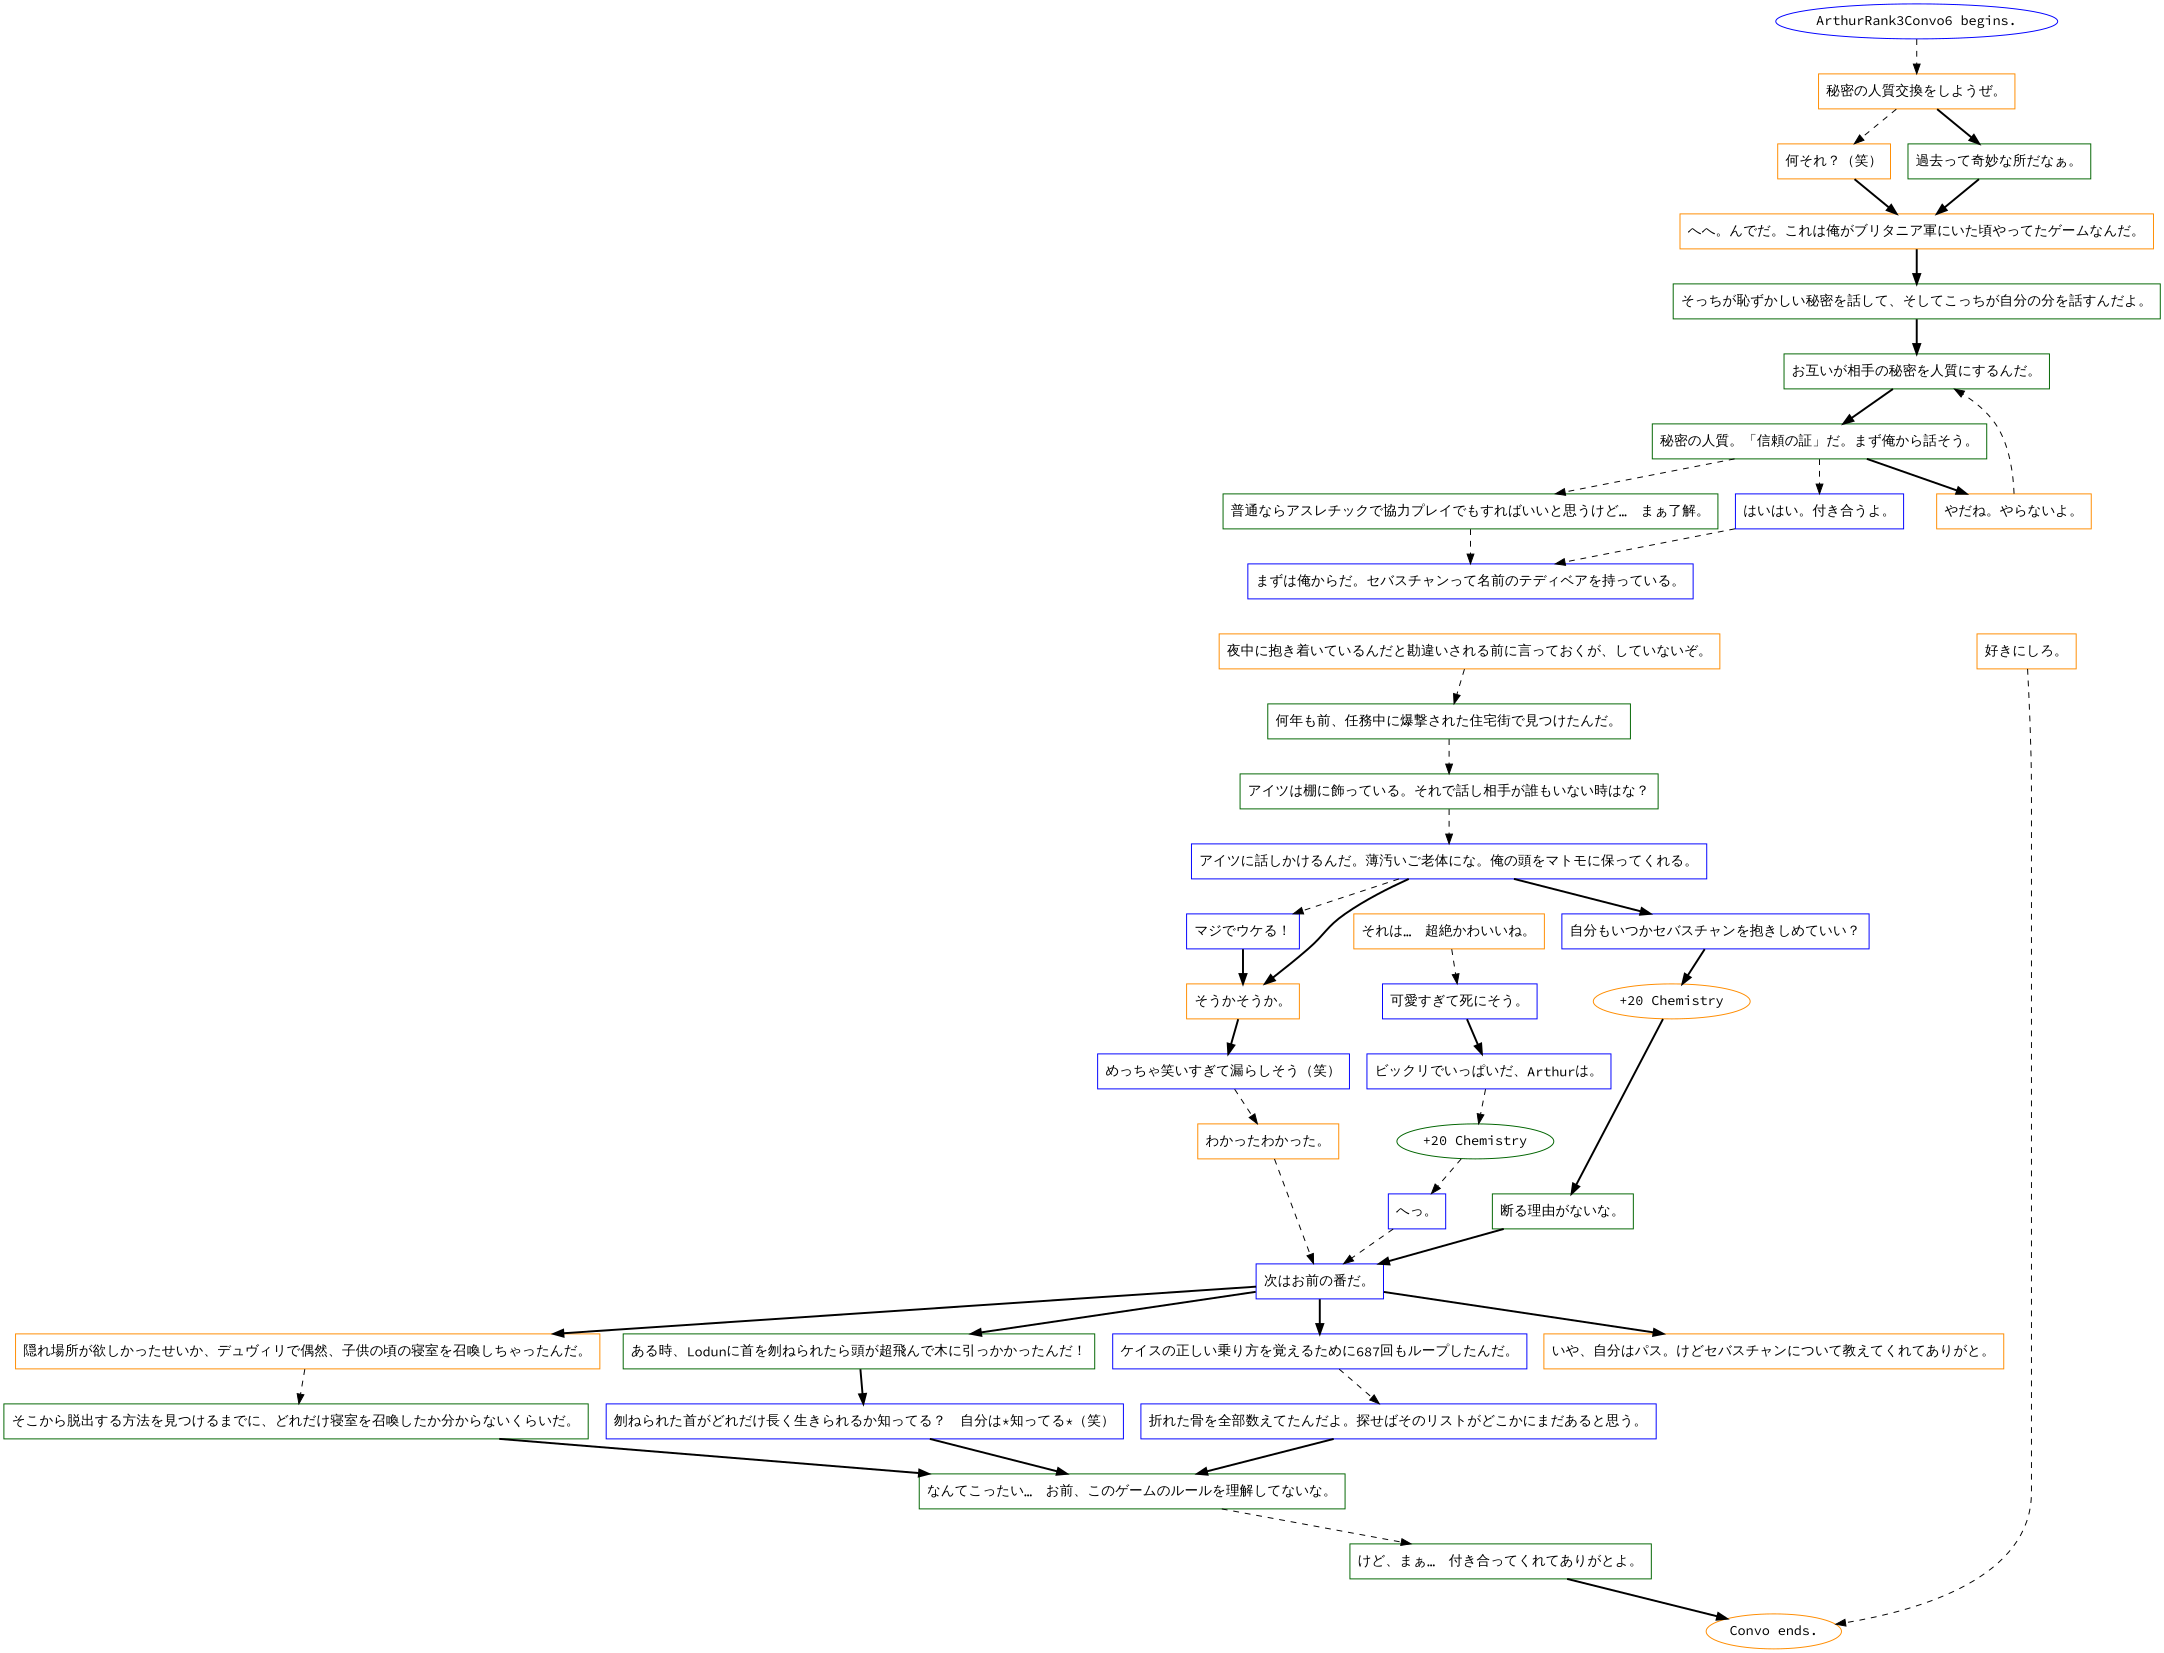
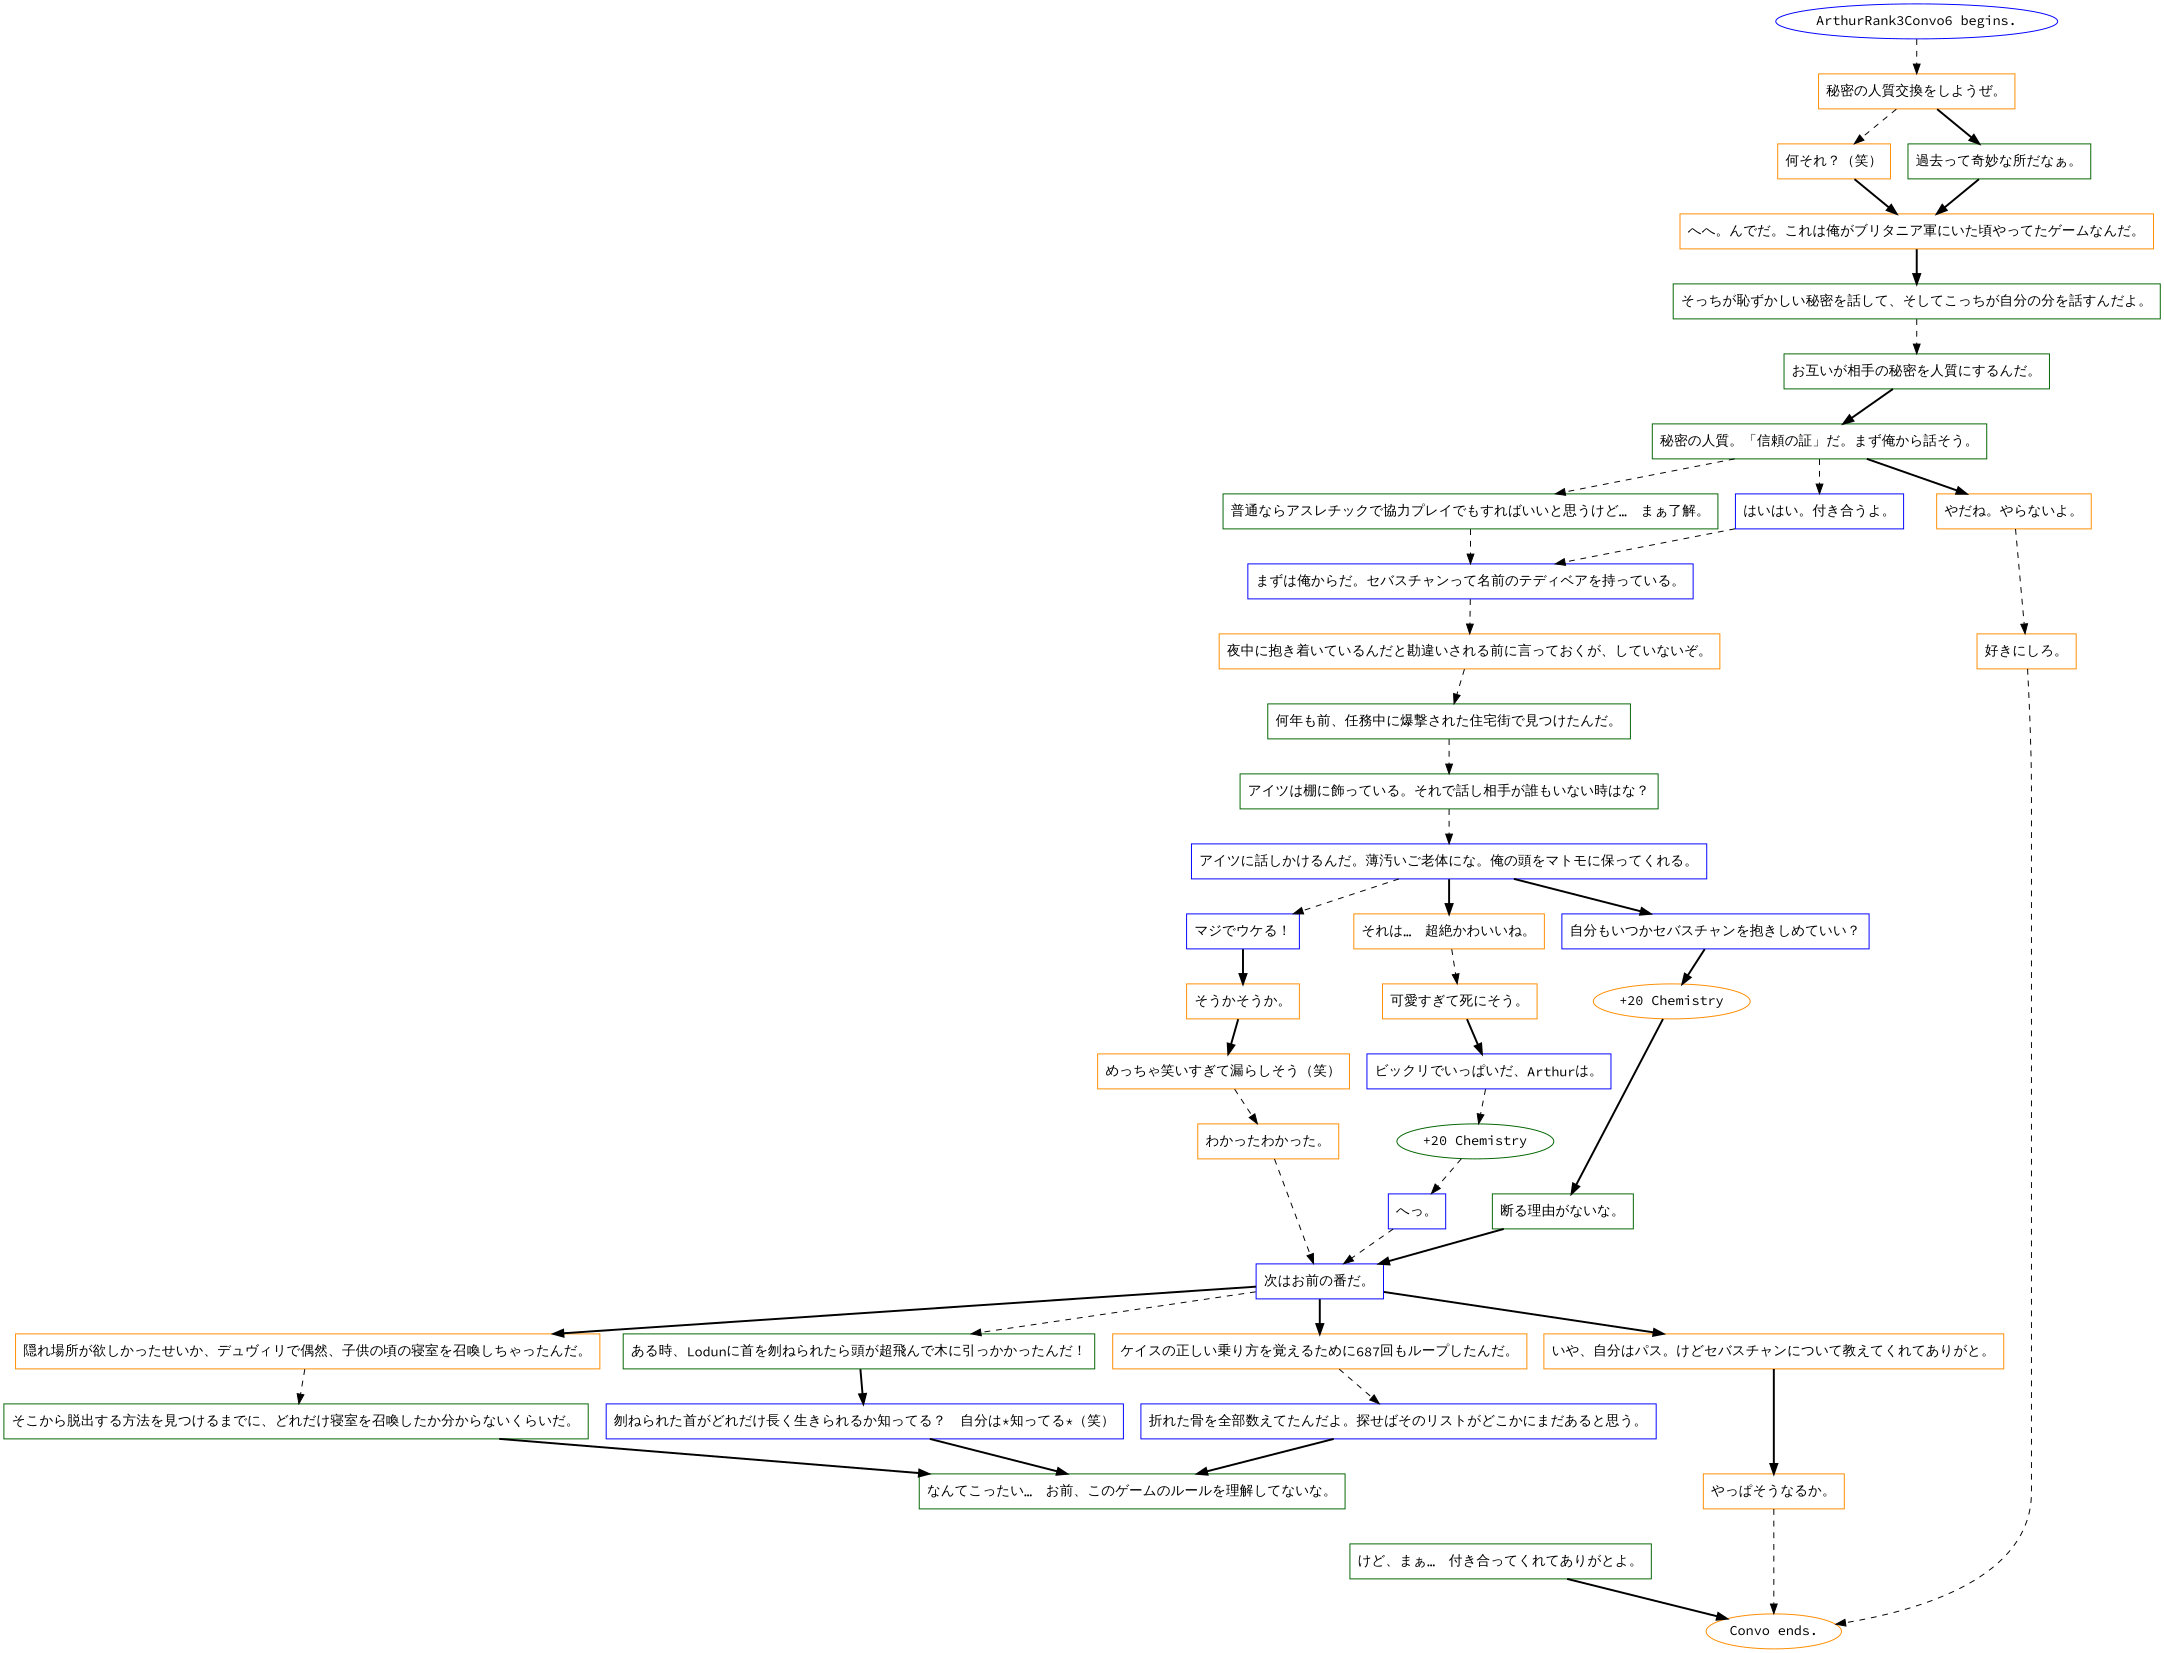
edge "そっちが恥ずかしい秘密を話して、そしてこっちが自分の分を話すんだよ。" -> "お互いが相手の秘密を人質にするんだ。": style bold -> dashed
edge "やだね。やらないよ。" -> "お互いが相手の秘密を人質にするんだ。": now "やだね。やらないよ。" -> "好きにしろ。"
edge "まずは俺からだ。セバスチャンって名前のテディベアを持っている。" -> "夜中に抱き着いているんだと勘違いされる前に言っておくが、していないぞ。": added
edge "アイツに話しかけるんだ。薄汚いご老体にな。俺の頭をマトモに保ってくれる。" -> "そうかそうか。": now "アイツに話しかけるんだ。薄汚いご老体にな。俺の頭をマトモに保ってくれる。" -> "それは…　超絶かわいいね。"
node "可愛すぎて死にそう。": color blue -> darkorange
node "めっちゃ笑いすぎて漏らしそう（笑）": color blue -> darkorange
edge "次はお前の番だ。" -> "ある時、Lodunに首を刎ねられたら頭が超飛んで木に引っかかったんだ！": style bold -> dashed
node "ケイスの正しい乗り方を覚えるために687回もループしたんだ。": color blue -> darkorange
node "やっぱそうなるか。": added
edge "なんてこったい…　お前、このゲームのルールを理解してないな。" -> "けど、まぁ…　付き合ってくれてありがとよ。": removed
